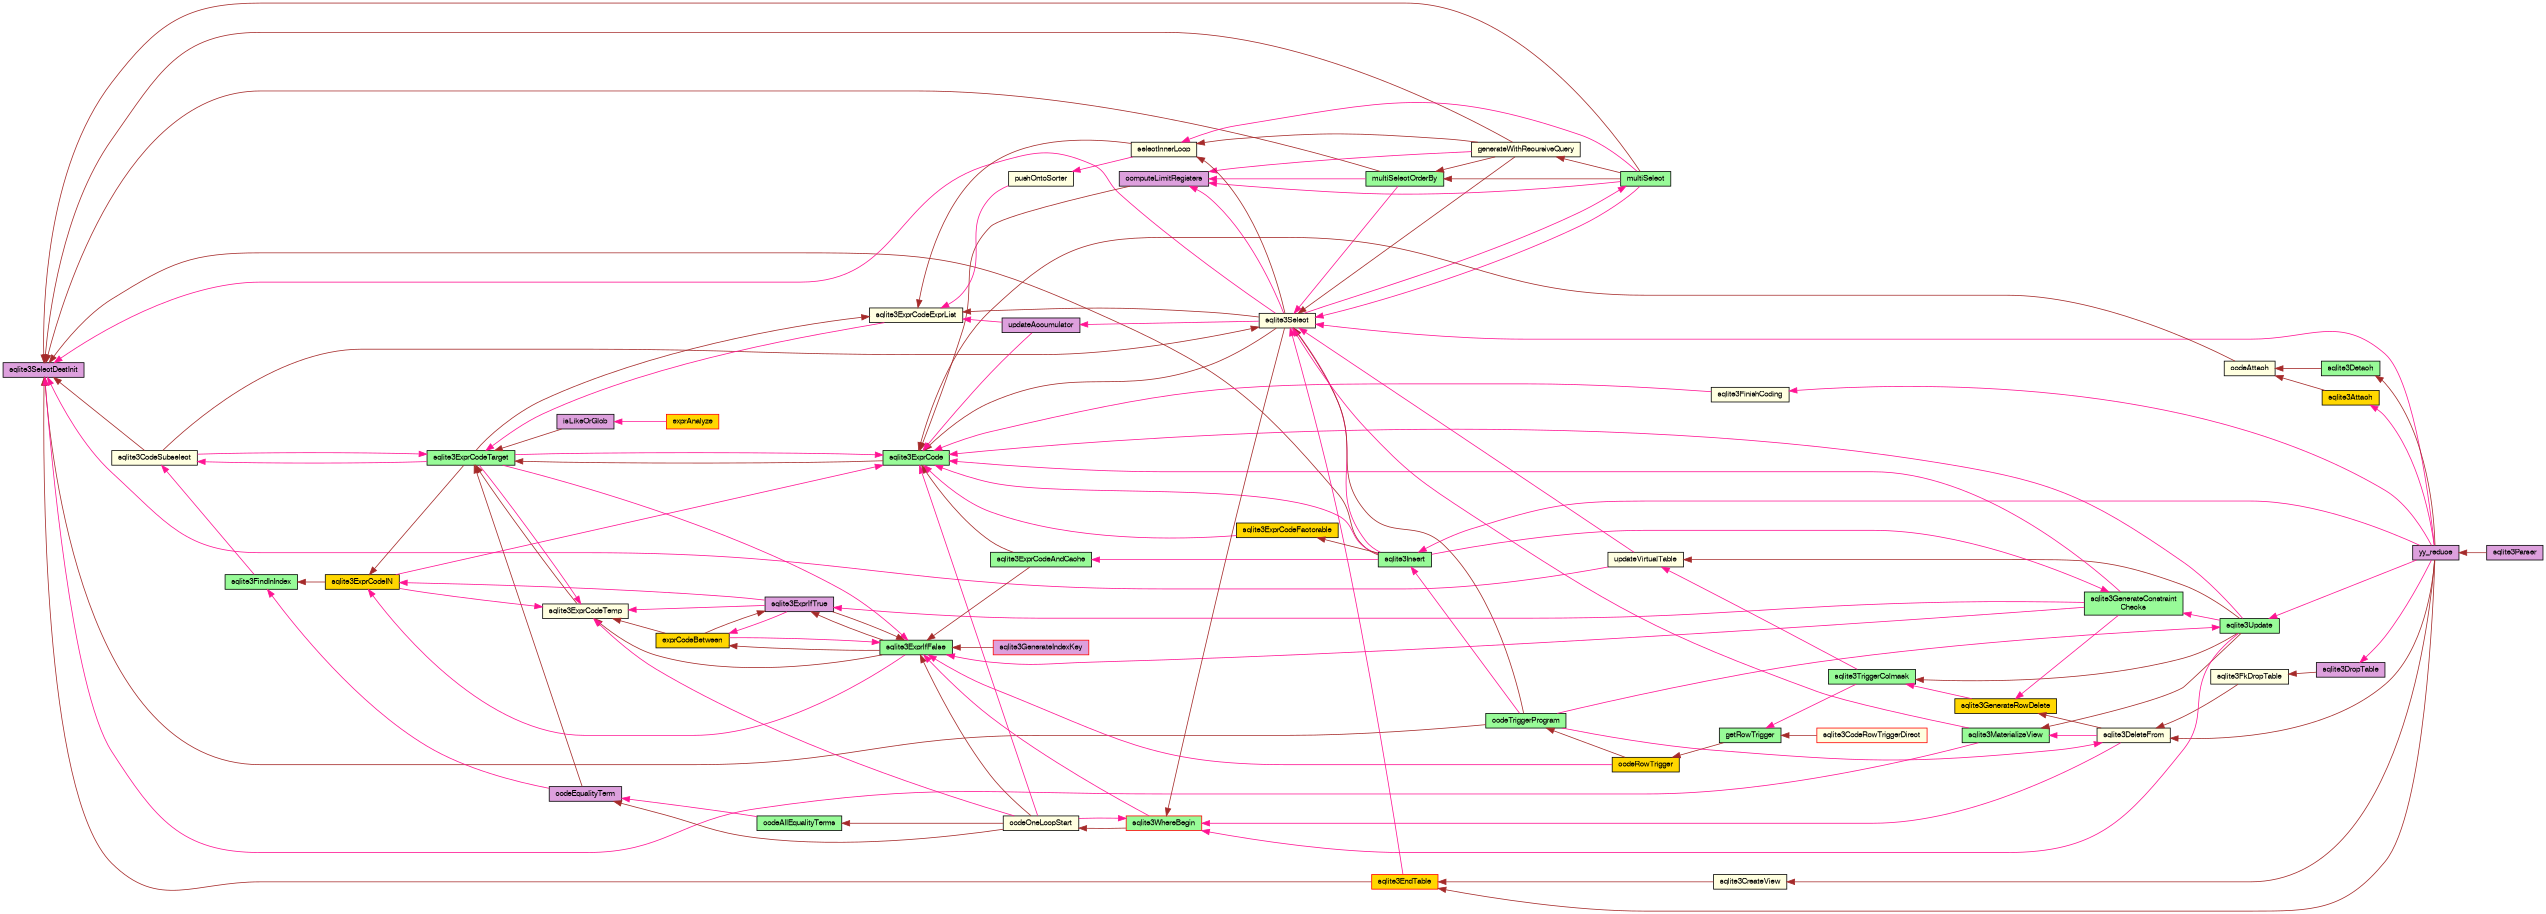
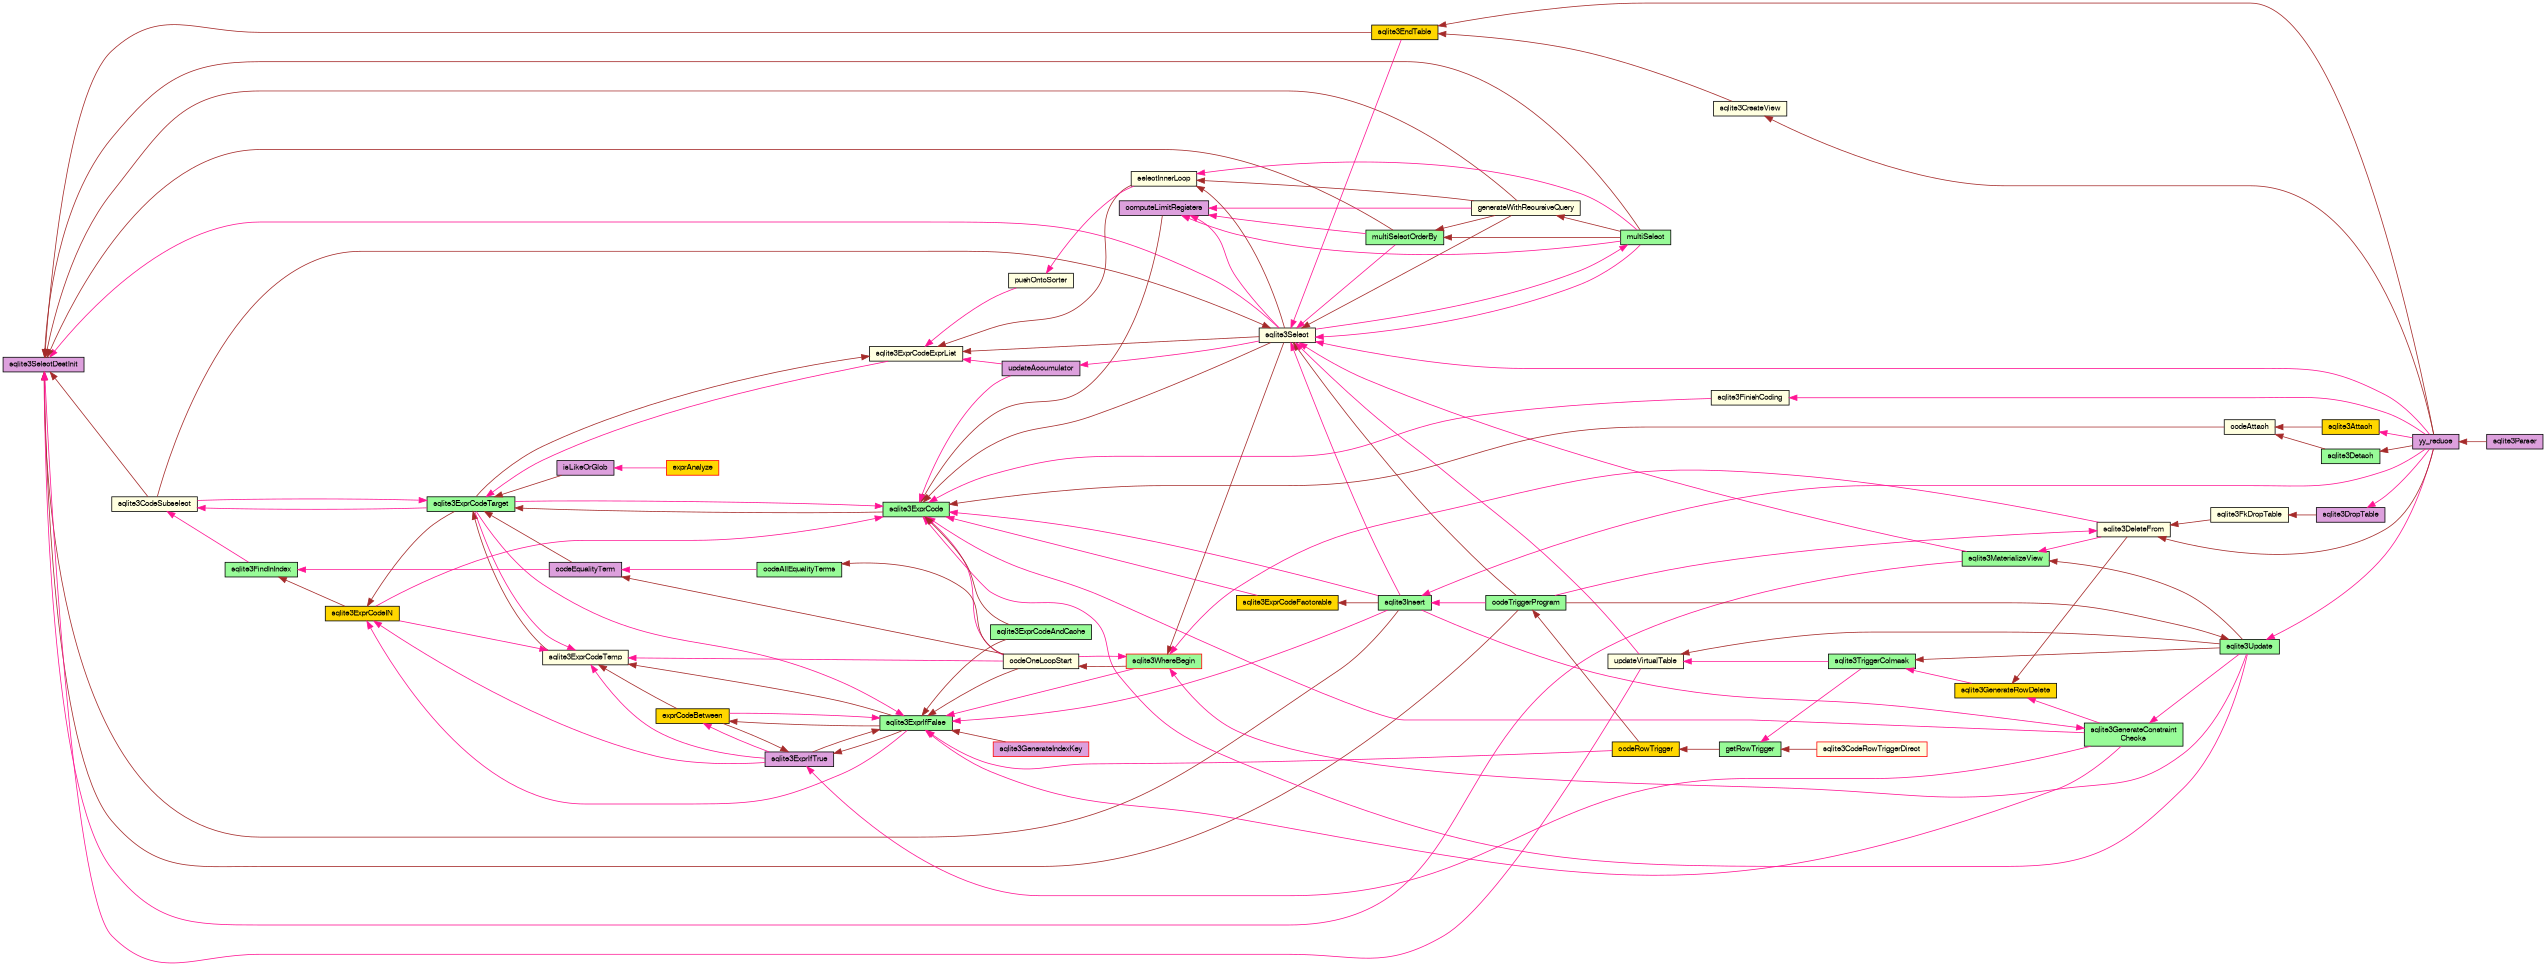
edge "sqlite3Insert" -> "sqlite3ExprCodeAndCache": now "sqlite3Insert" -> "sqlite3ExprIfFalse"
edge "codeTriggerProgram" -> "sqlite3Update": color deeppink -> brown
node "sqlite3EndTable": color red -> black
